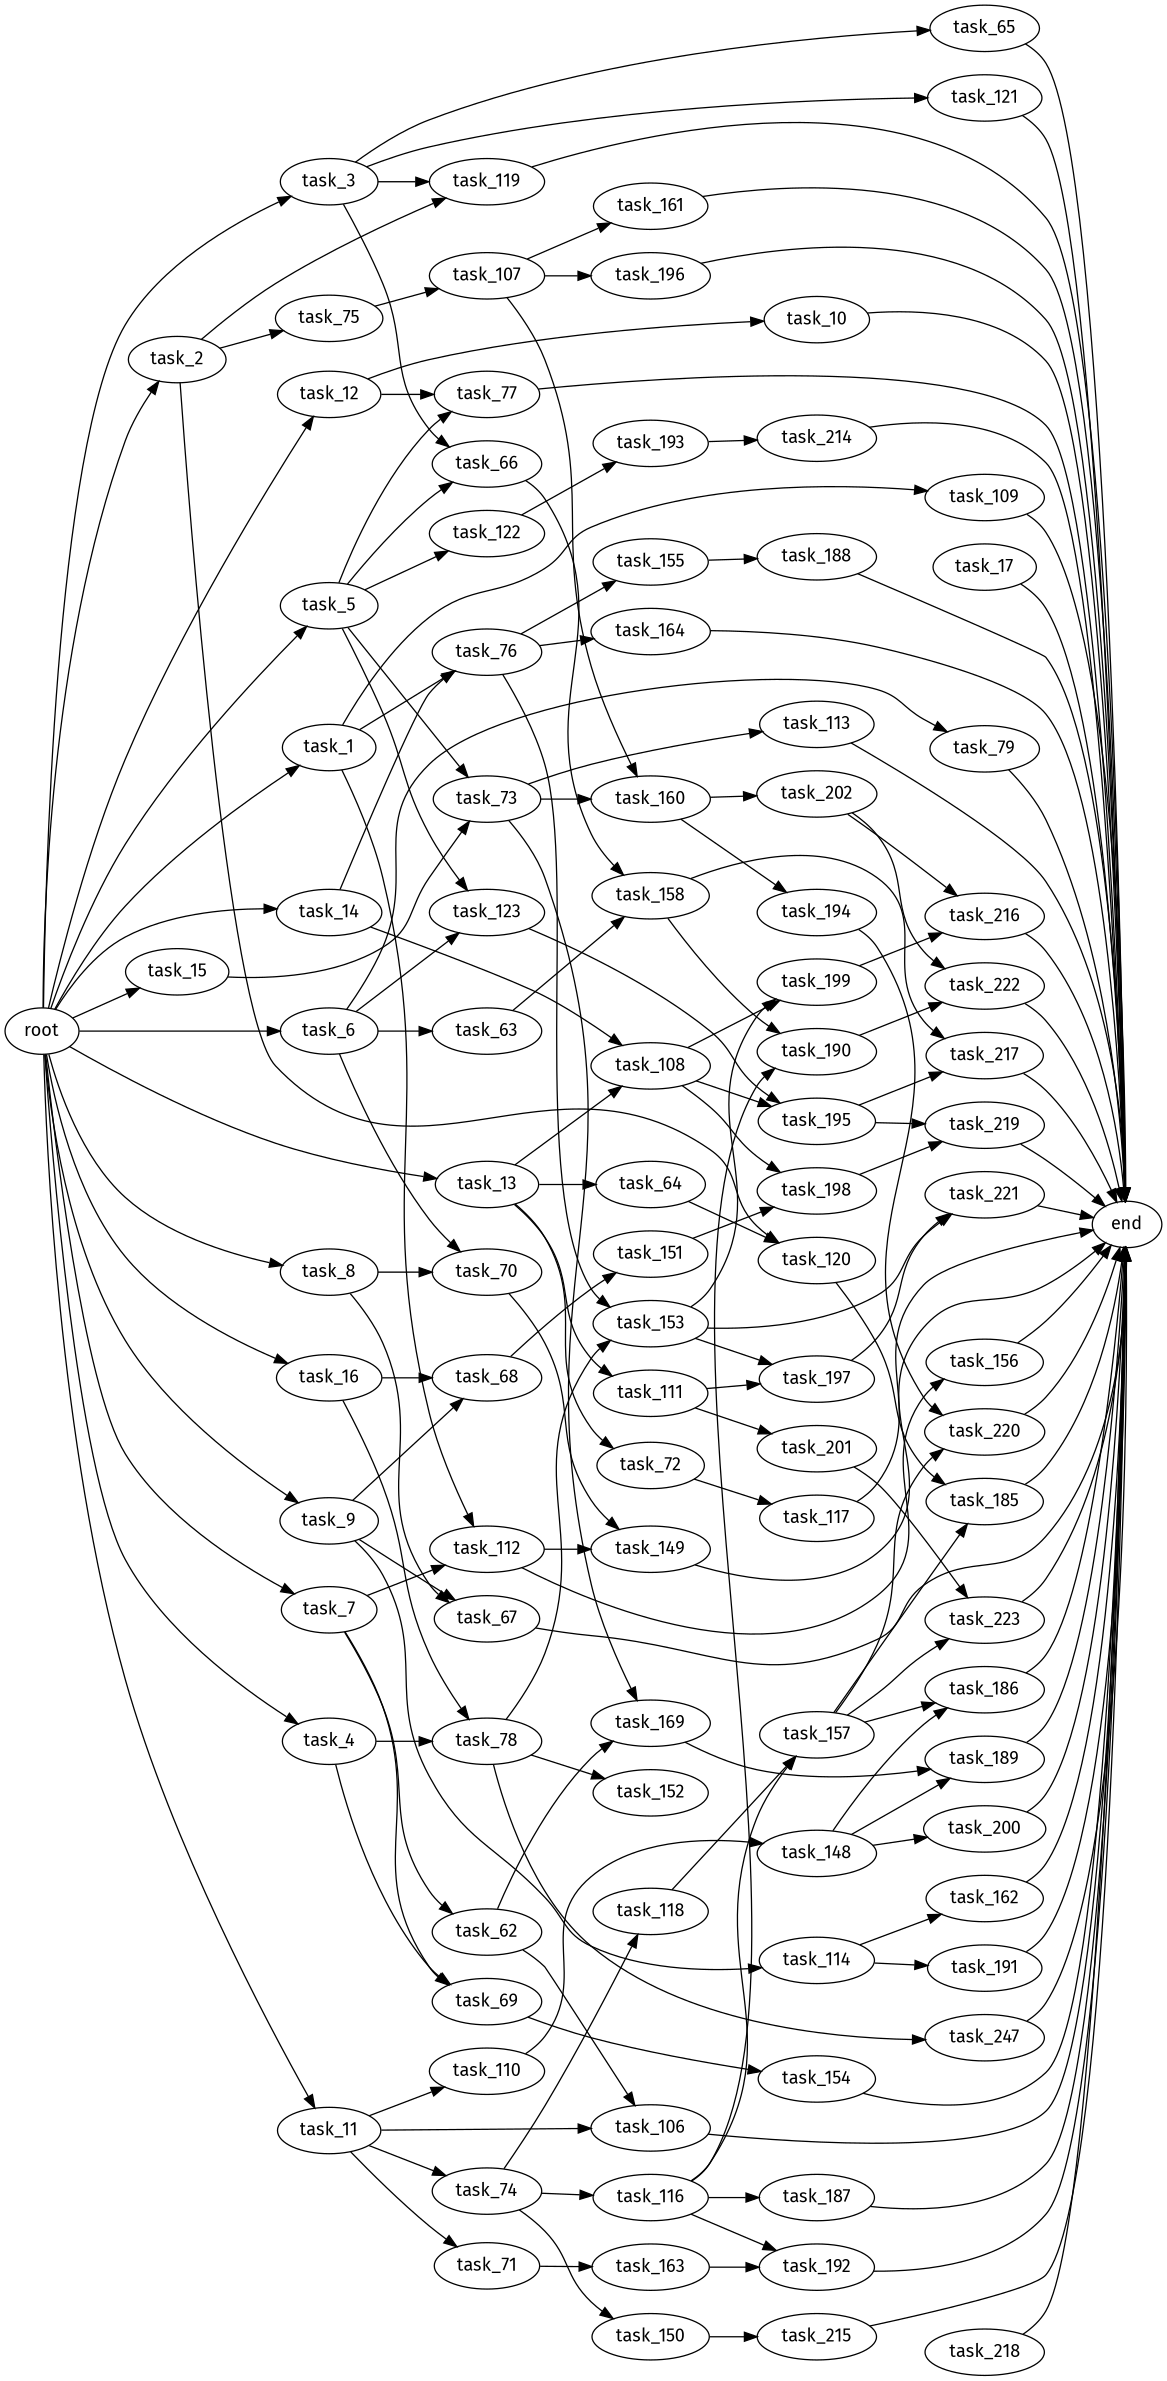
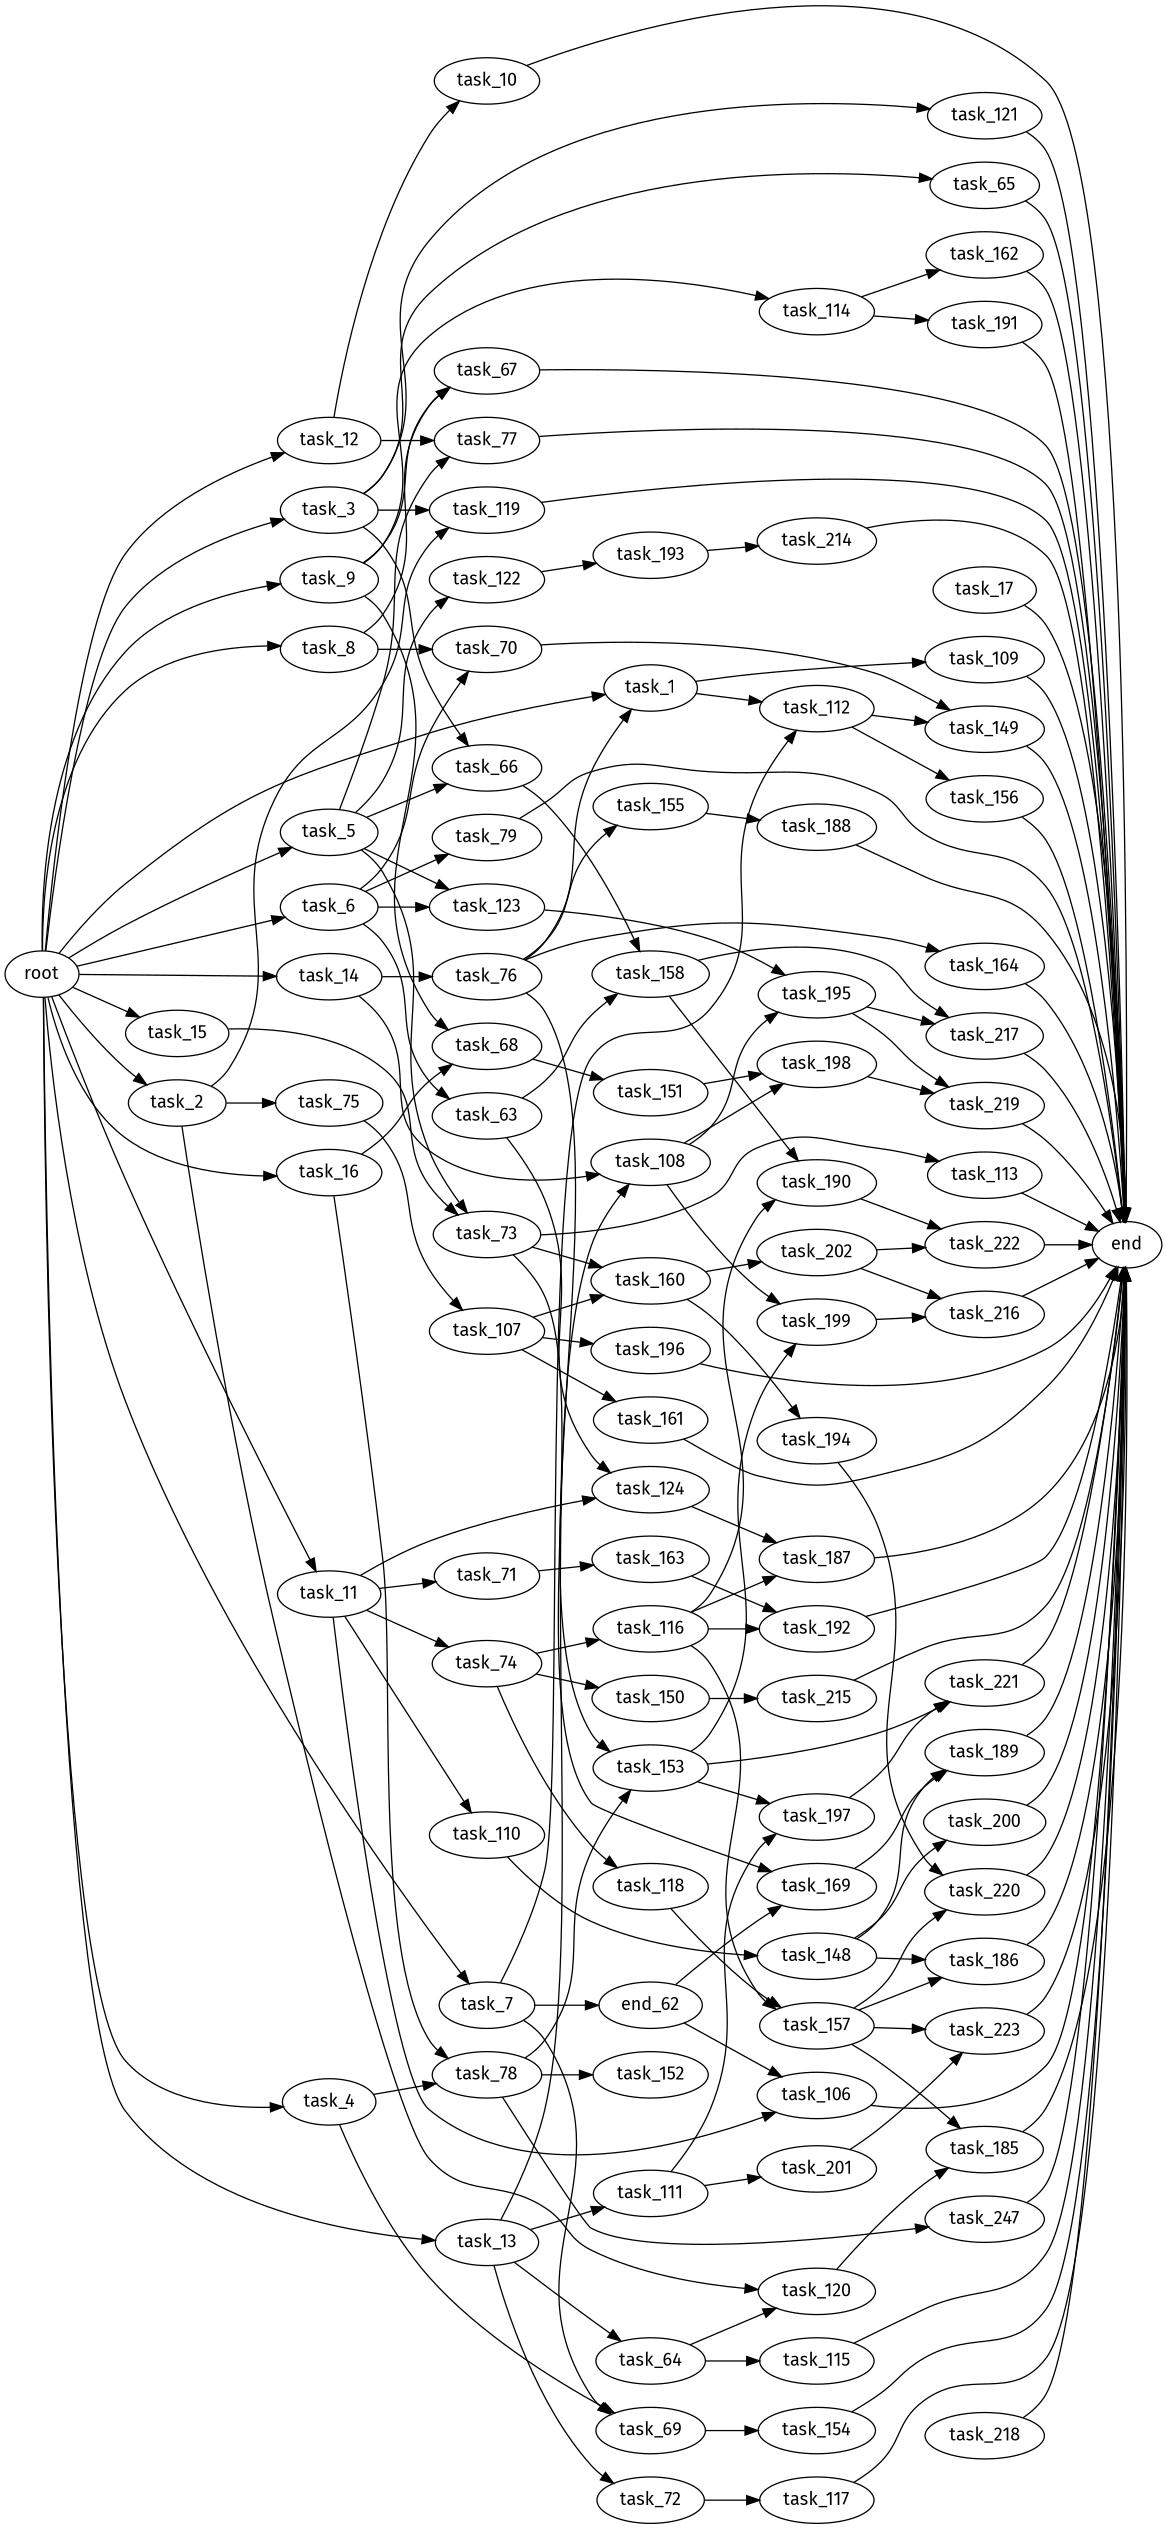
edge "task_1" -> "task_76": reversed
node "task_124": added
node "task_62": label "task_62" -> "end_62"
node "task_115": added
